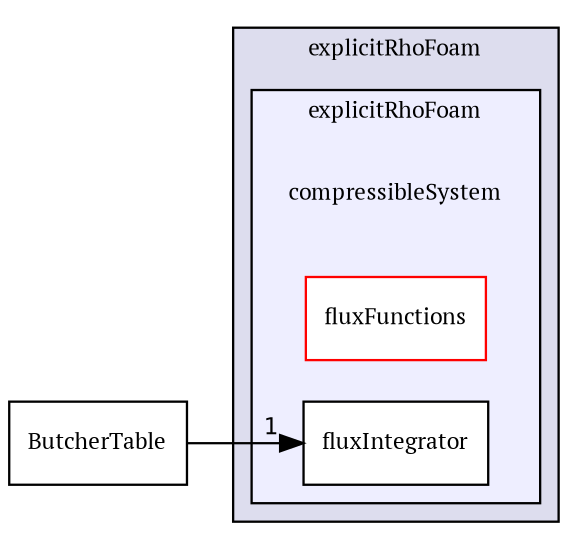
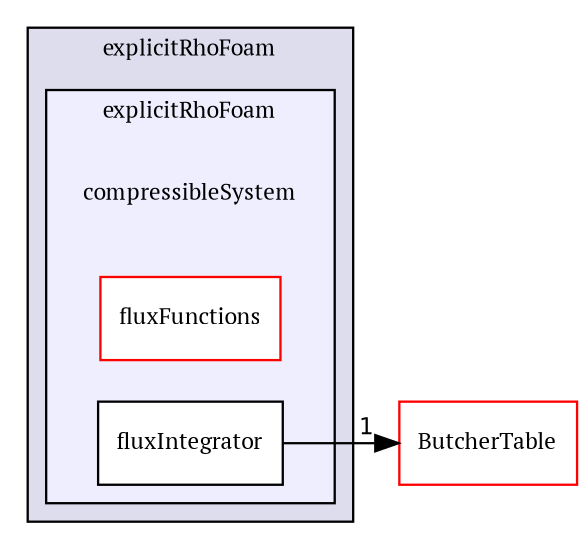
node "ButcherTable": color black -> red
edge "ButcherTable" -> "fluxIntegrator": reversed
